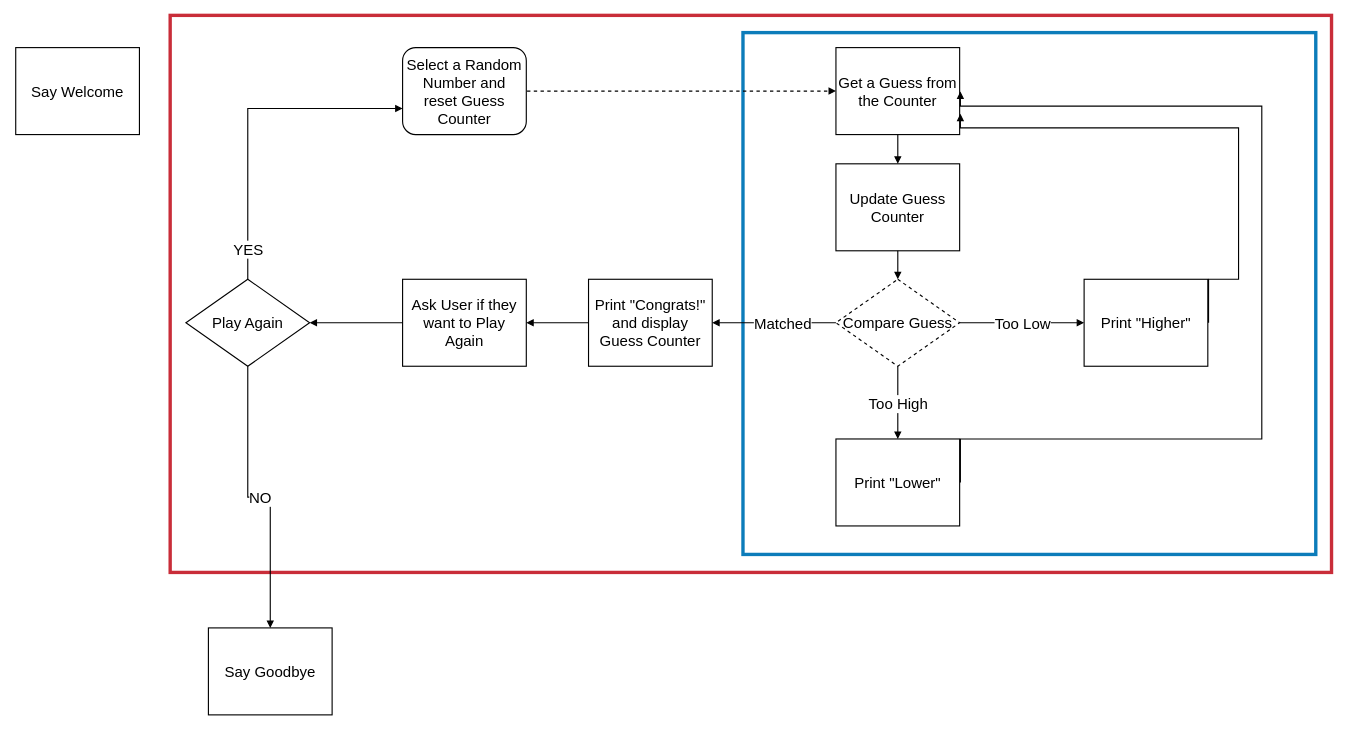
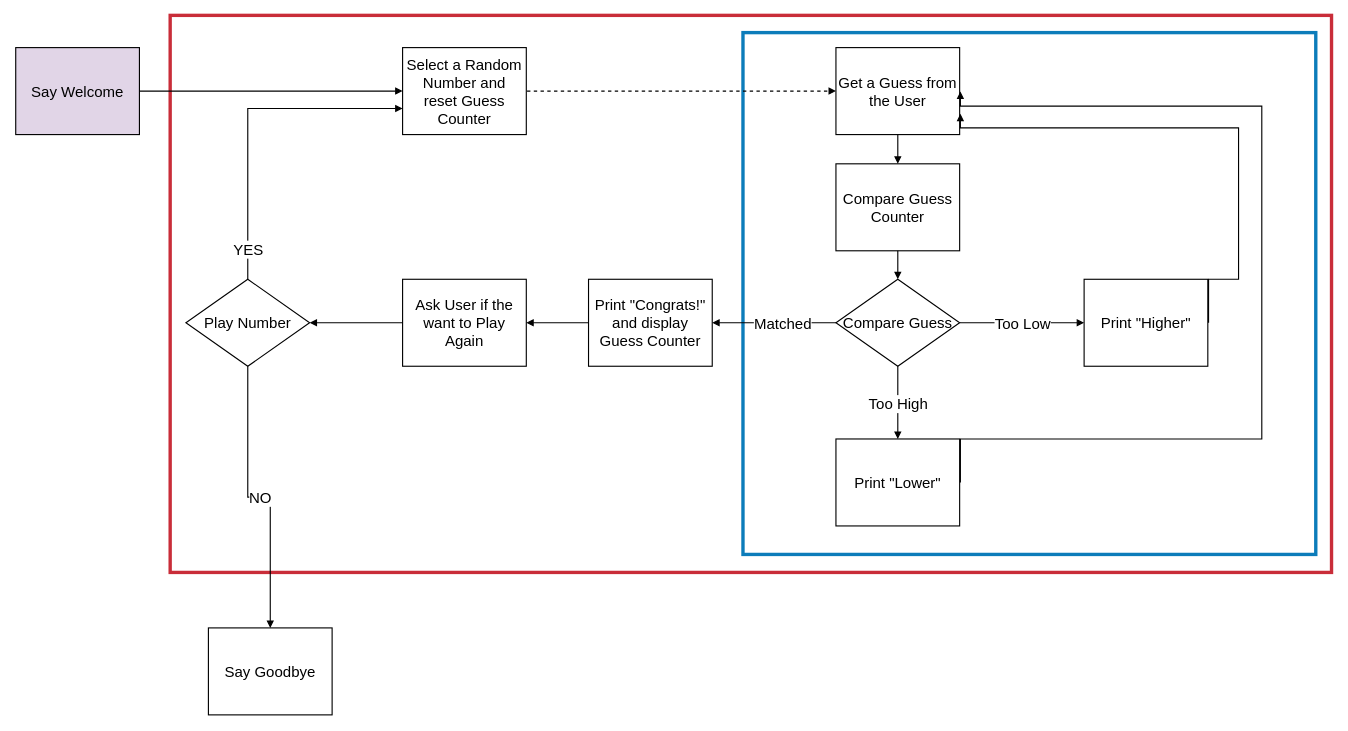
node "Say Welcome": fillcolor #ffffff -> #e1d5e7
edge "Say Welcome" -> "Select a Random Number and reset Guess Counter": added
node "Select a Random Number and reset Guess Counter": shape rounded rectangle -> rectangle
node "Get a Guess from the Counter": label "Get a Guess from the Counter" -> "Get a Guess from the User"
node "Update Guess Counter": label "Update Guess Counter" -> "Compare Guess Counter"
node "Play Again": label "Play Again" -> "Play Number"
node "Ask User if they want to Play Again": label "Ask User if they want to Play Again" -> "Ask User if the want to Play Again"
node "Compare Guess": style dashed -> solid
